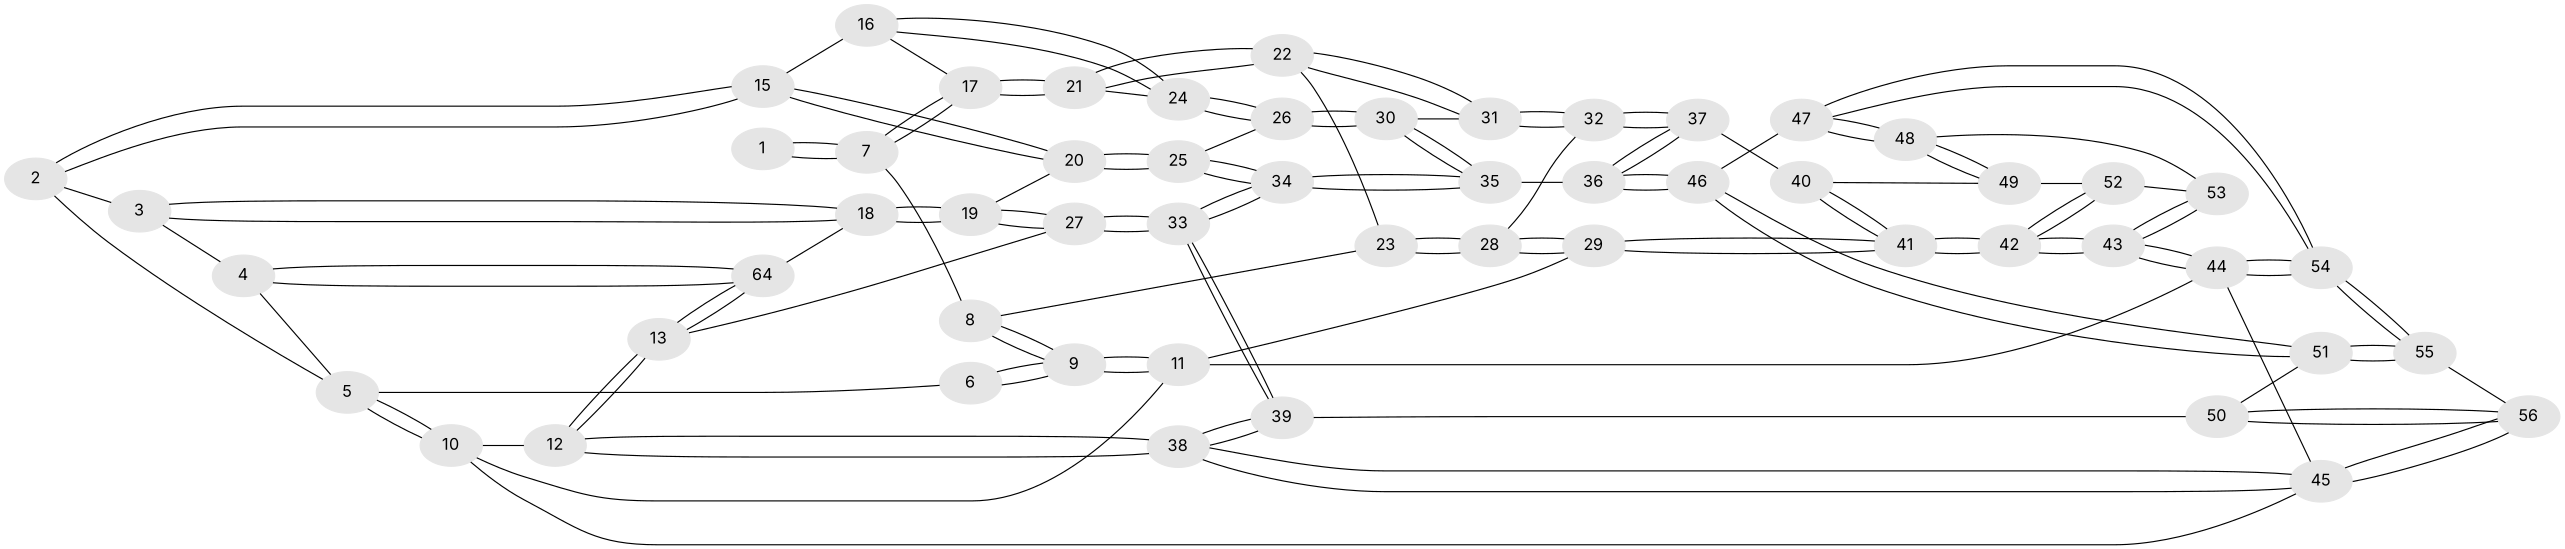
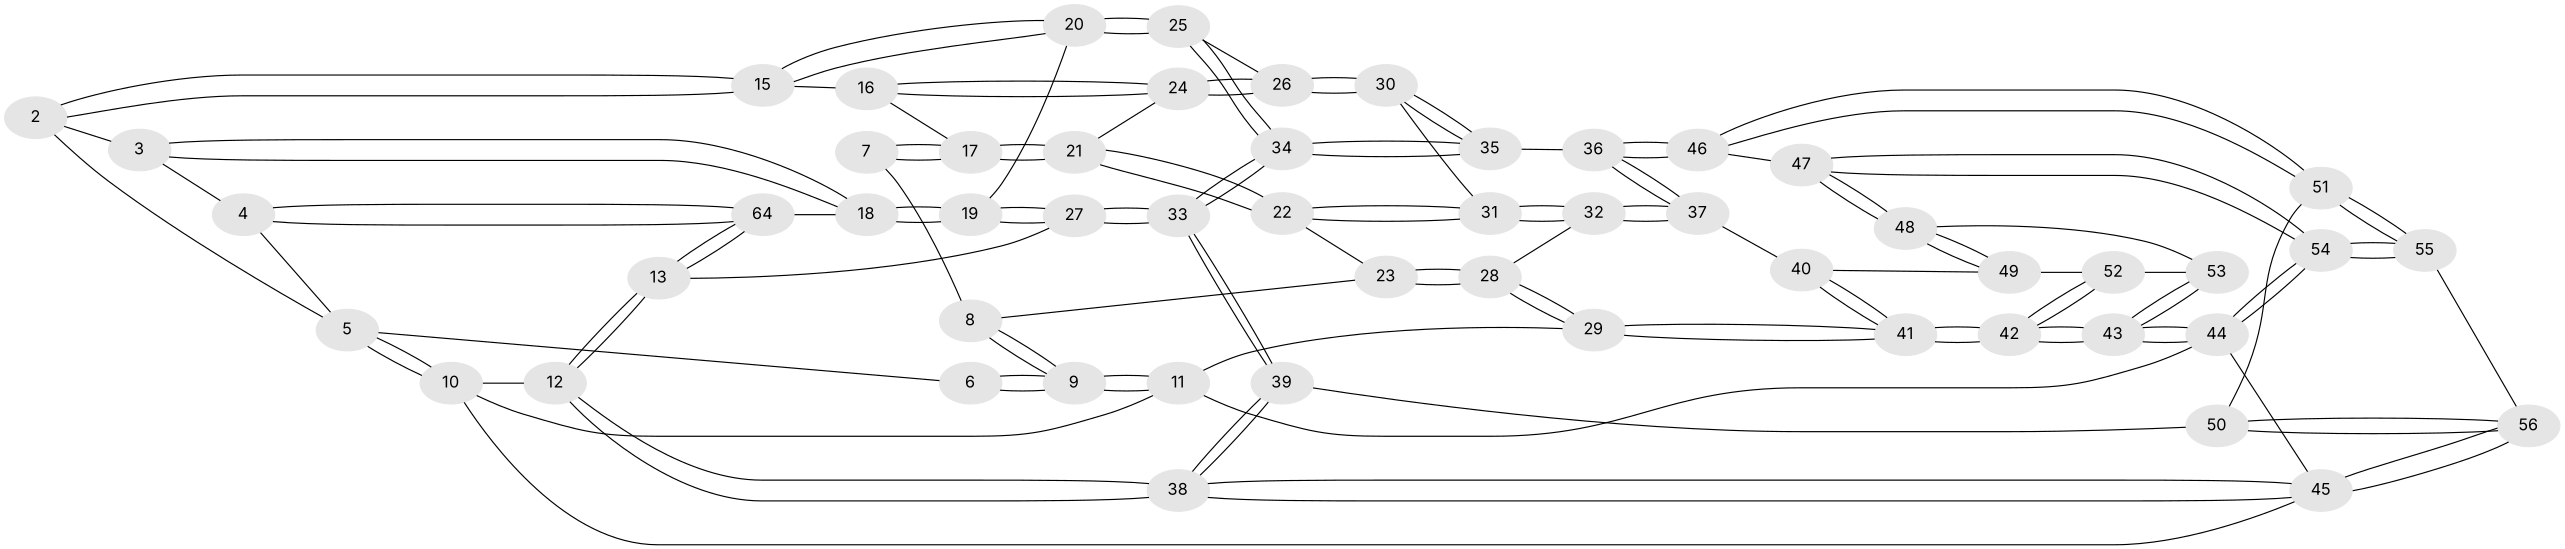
node "1": removed
